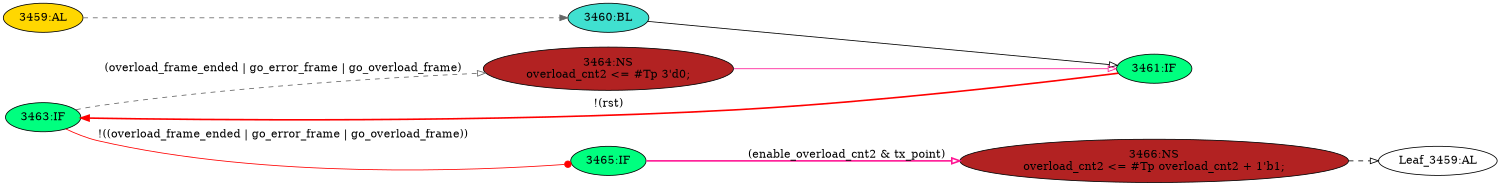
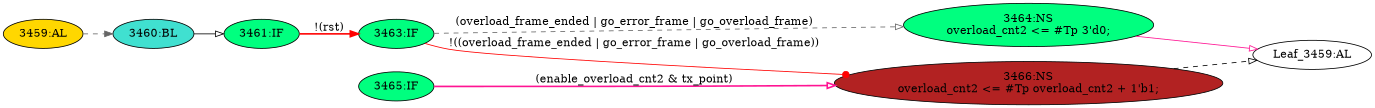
node "3464:NS overload_cnt2 <= #Tp 3'd0;": fillcolor firebrick -> springgreen
edge "3464:NS overload_cnt2 <= #Tp 3'd0;" -> "3461:IF": now "3464:NS overload_cnt2 <= #Tp 3'd0;" -> "Leaf_3459:AL"
edge "3463:IF" -> "3465:IF": now "3463:IF" -> "3466:NS overload_cnt2 <= #Tp overload_cnt2 + 1'b1;"
